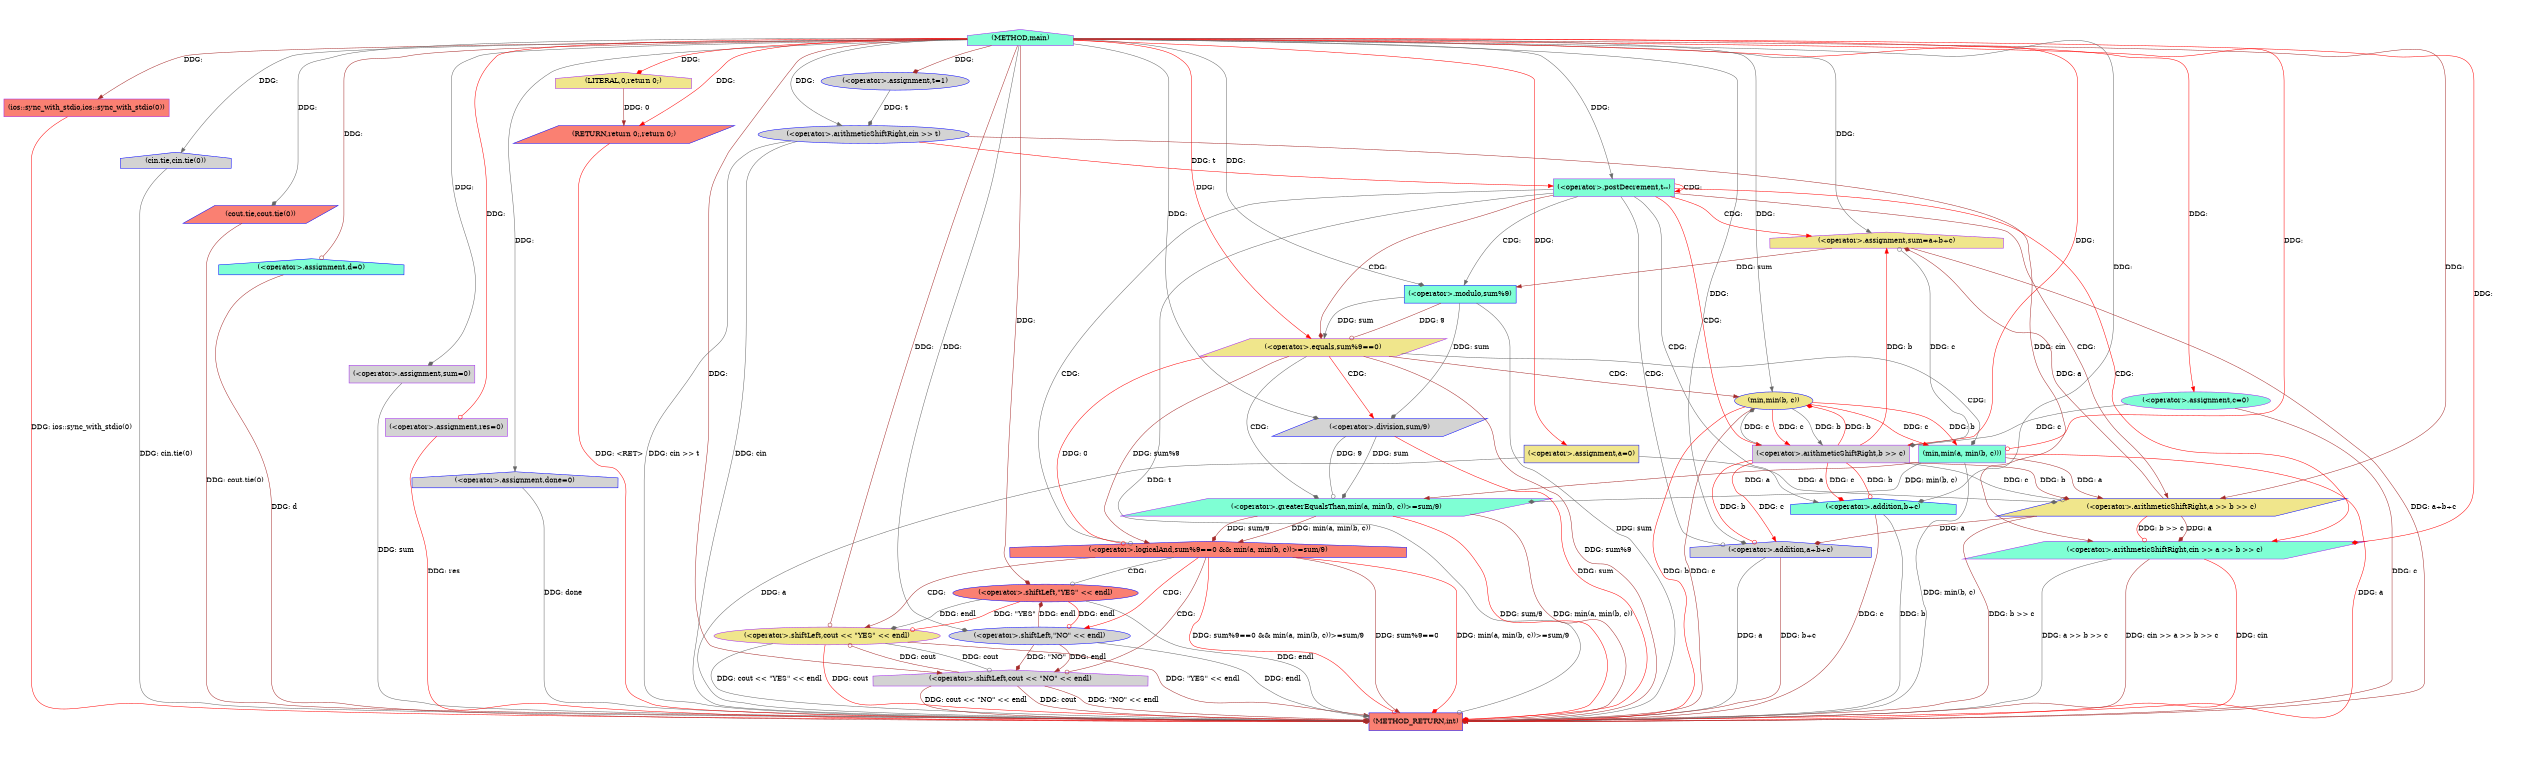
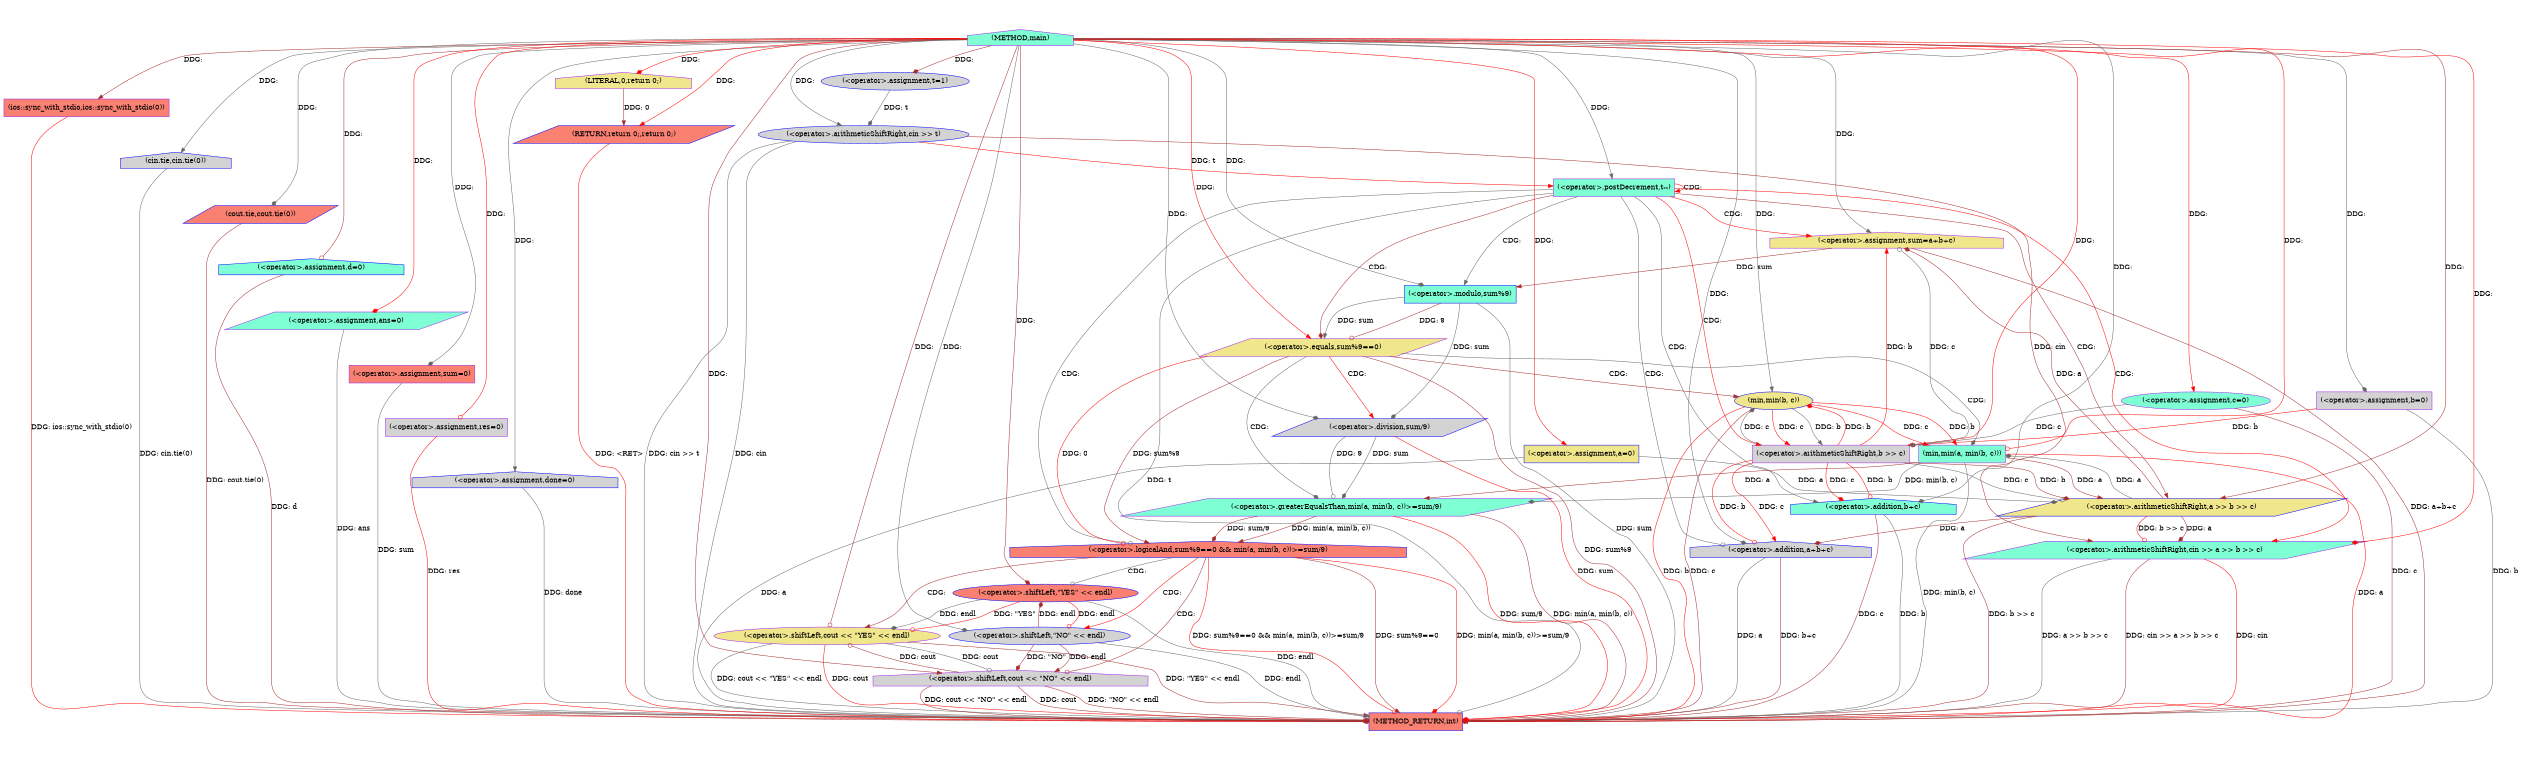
node "(<operator>.assignment,ans=0)": added
node "(<operator>.assignment,sum=0)": fillcolor lightgrey -> salmon
node "(<operator>.assignment,b=0)": added
edge "(<operator>.arithmeticShiftRight,a >> b >> c)" -> "(min,min(a, min(b, c)))": added, label "DDG: a"
